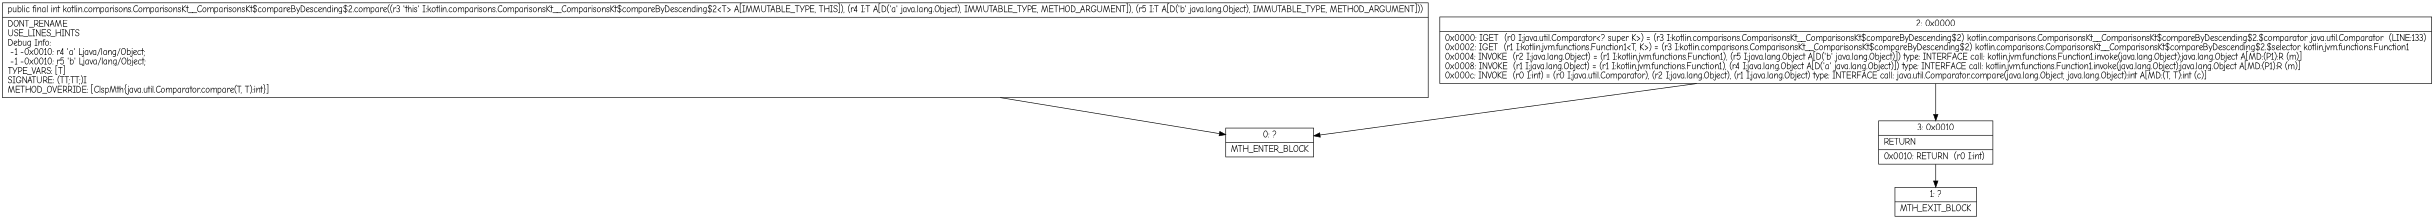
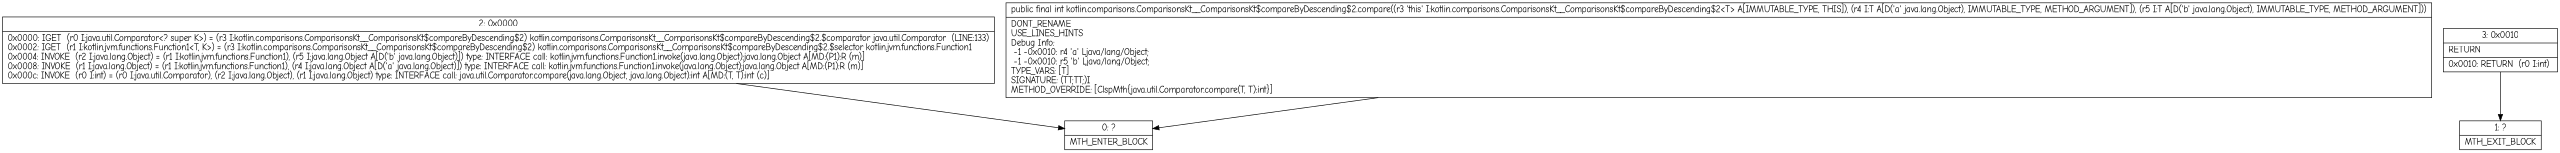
edge "2: 0x0000" -> "3: 0x0010": removed
